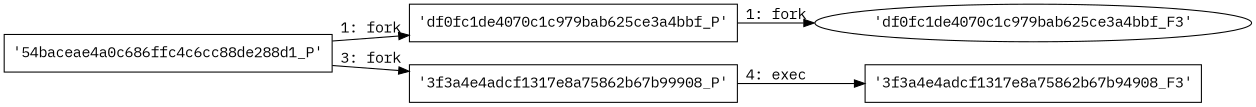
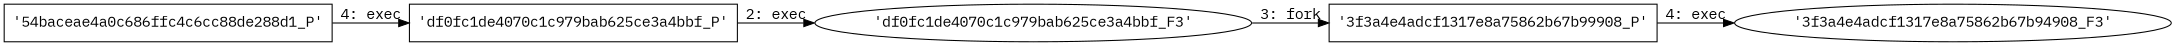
edge "'df0fc1de4070c1c979bab625ce3a4bbf_P'" -> "'df0fc1de4070c1c979bab625ce3a4bbf_F3'": label "1: fork" -> "2: exec"
edge "'54baceae4a0c686ffc4c6cc88de288d1_P'" -> "'df0fc1de4070c1c979bab625ce3a4bbf_P'": label "1: fork" -> "4: exec"
edge "'54baceae4a0c686ffc4c6cc88de288d1_P'" -> "'3f3a4e4adcf1317e8a75862b67b99908_P'": now "'df0fc1de4070c1c979bab625ce3a4bbf_F3'" -> "'3f3a4e4adcf1317e8a75862b67b99908_P'"
node "'3f3a4e4adcf1317e8a75862b67b94908_F3'": shape box -> ellipse
